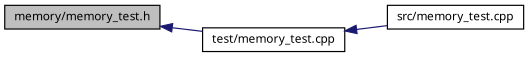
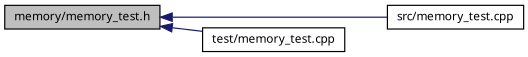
edge "src/memory_test.cpp" -> "test/memory_test.cpp": now "src/memory_test.cpp" -> "memory/memory_test.h"
